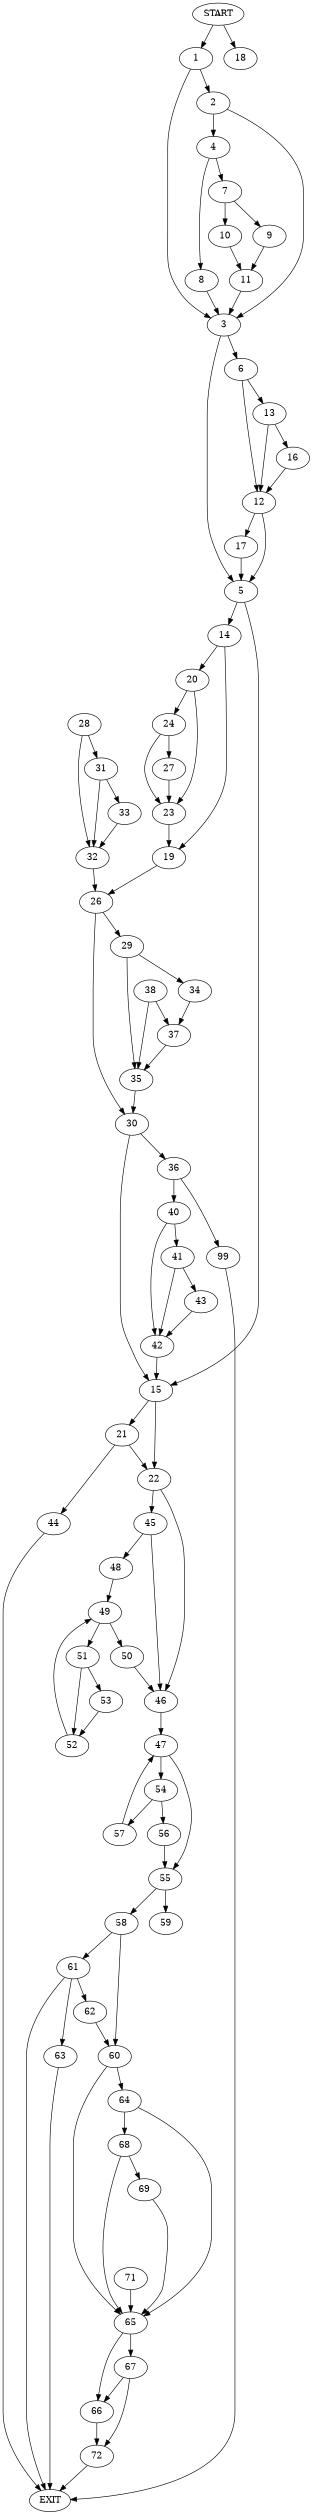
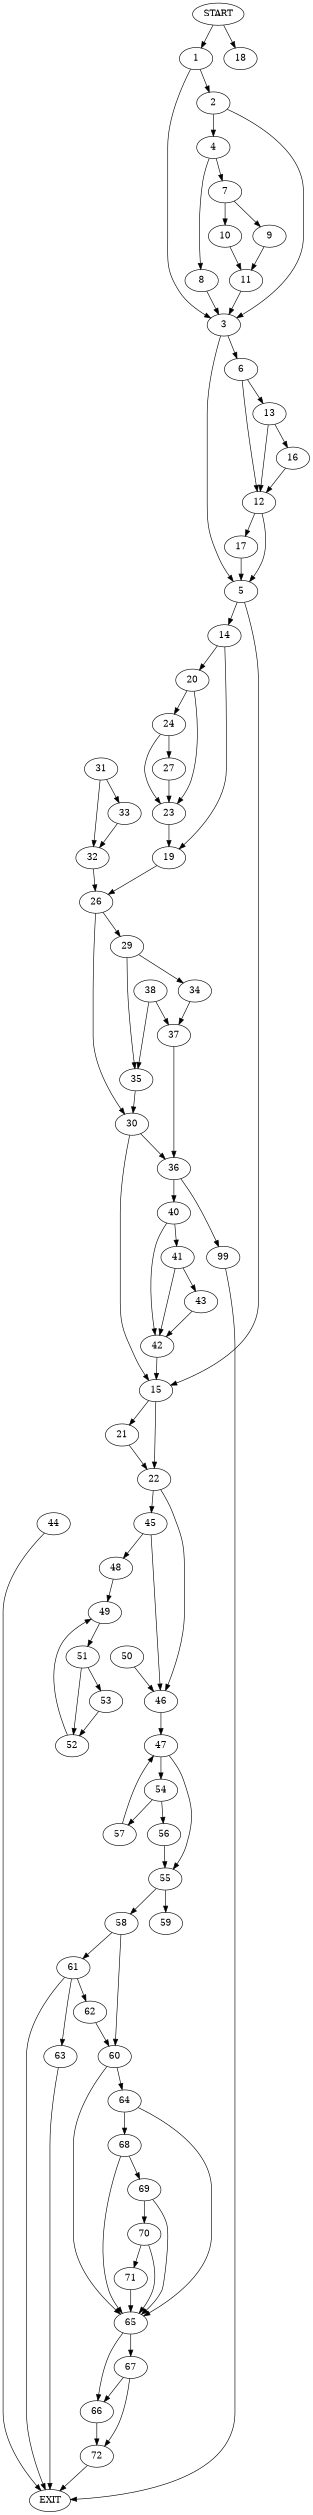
node "28": removed
edge "37" -> "35": now "37" -> "36"
edge "21" -> "44": removed
edge "49" -> "50": removed
node "70": added
